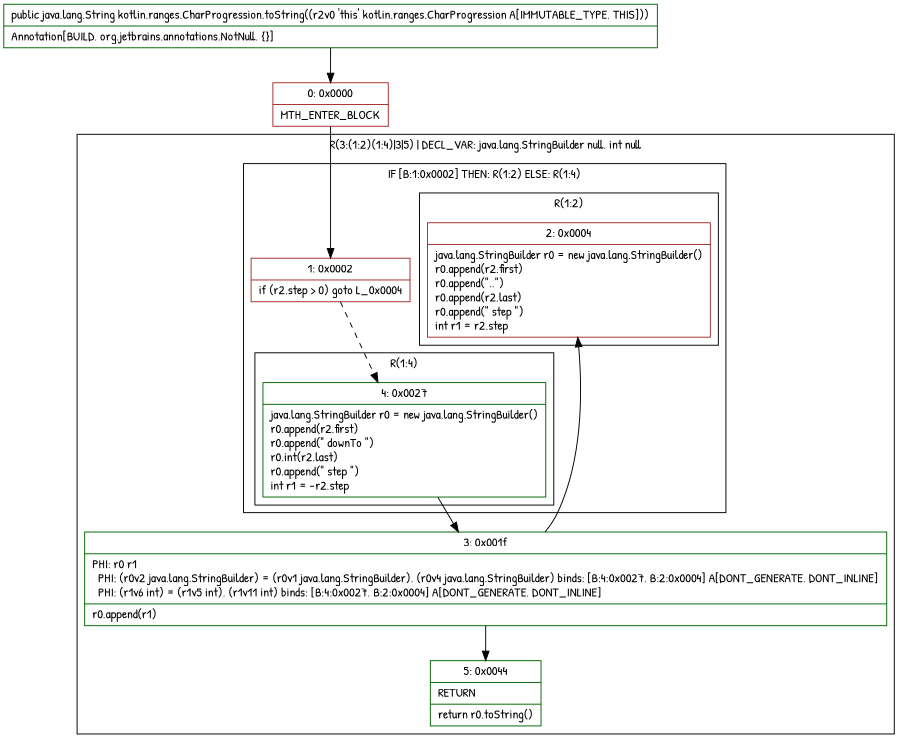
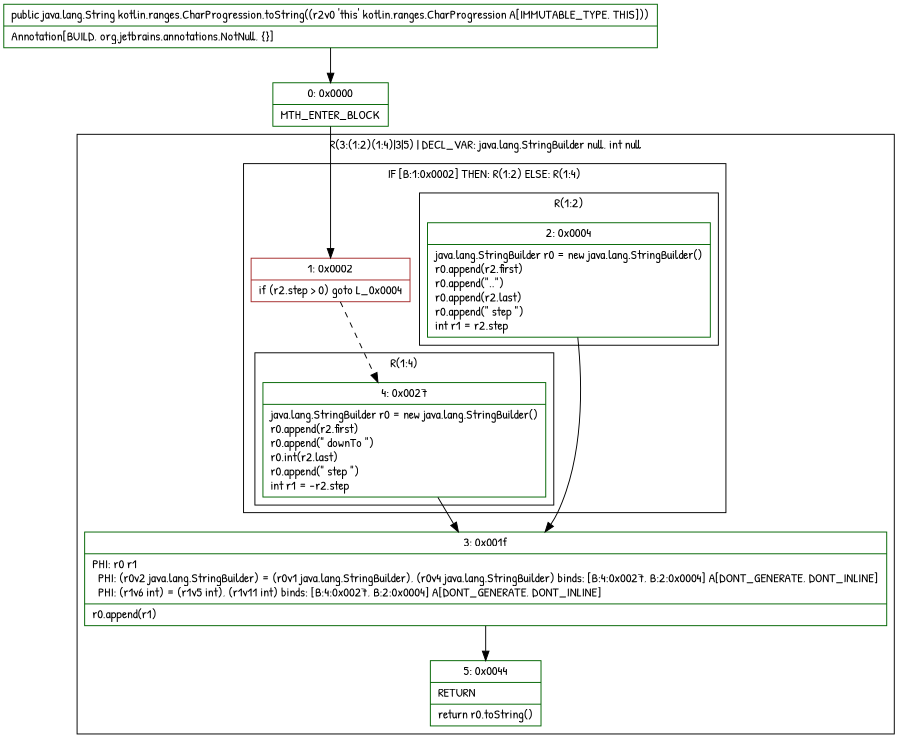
node "0: 0x0000": color brown -> darkgreen
node "2: 0x0004": color brown -> darkgreen
edge "3: 0x001f" -> "2: 0x0004": reversed
